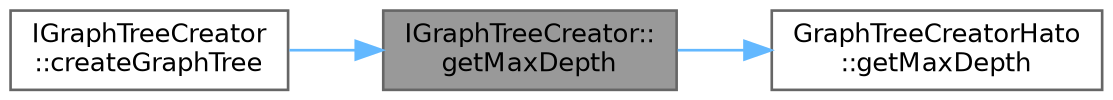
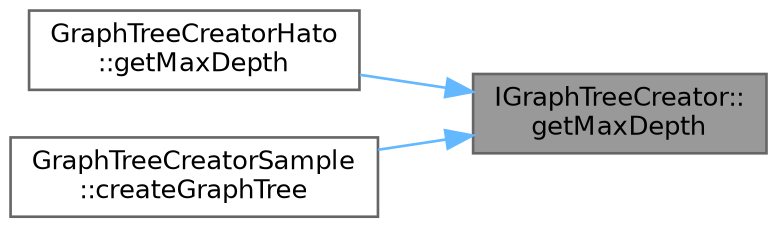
node "IGraphTreeCreator ::createGraphTree": label "IGraphTreeCreator ::createGraphTree" -> "GraphTreeCreatorSample ::createGraphTree"
edge "IGraphTreeCreator:: getMaxDepth" -> "GraphTreeCreatorHato ::getMaxDepth": reversed
